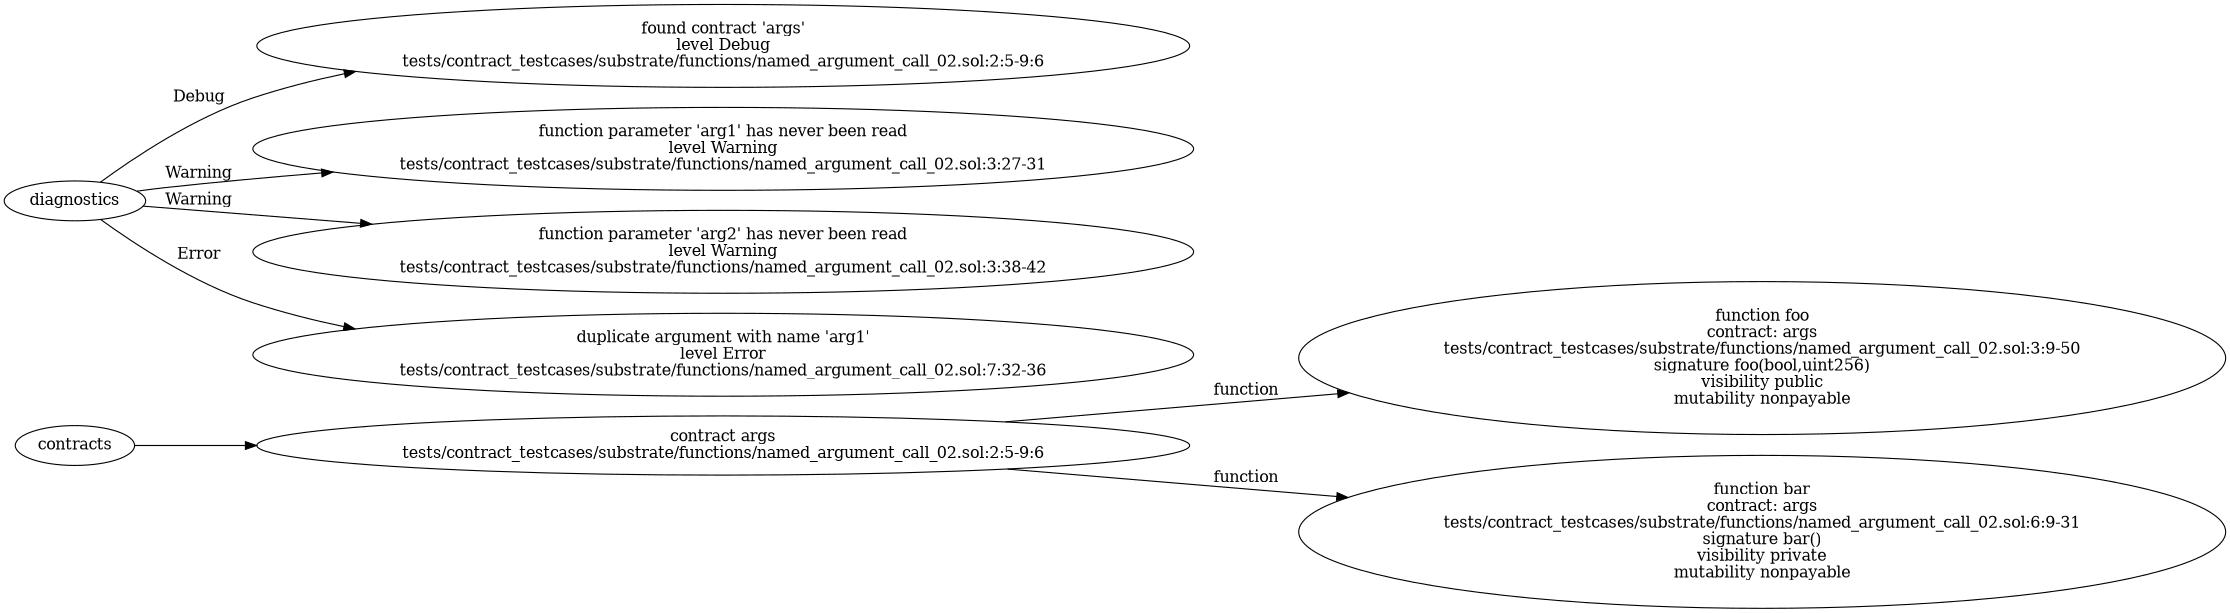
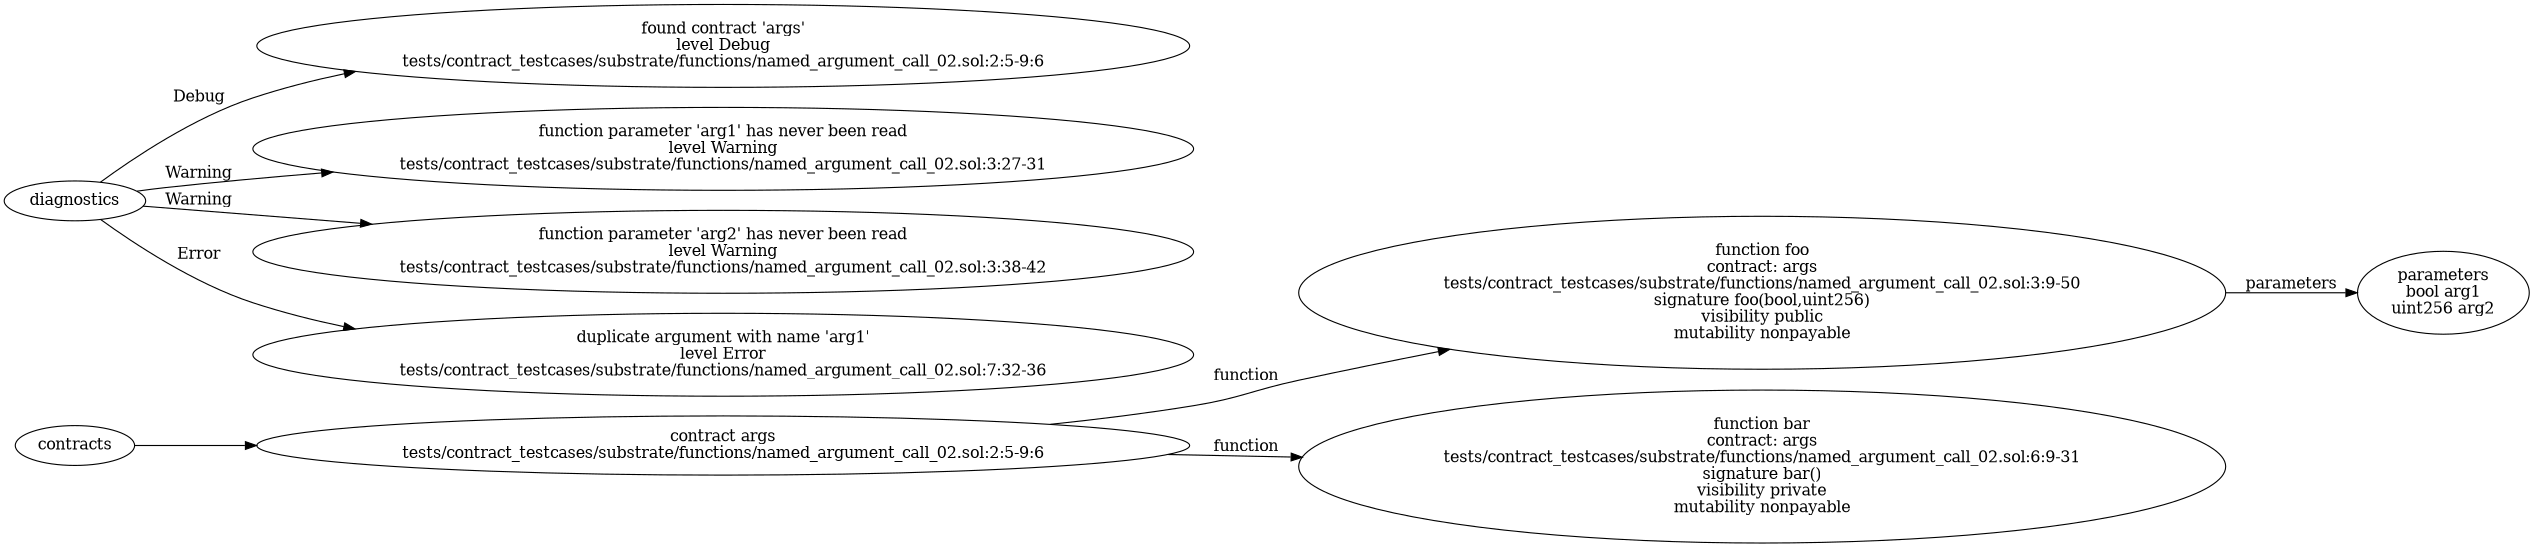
node "parameters bool arg1 uint256 arg2": added
